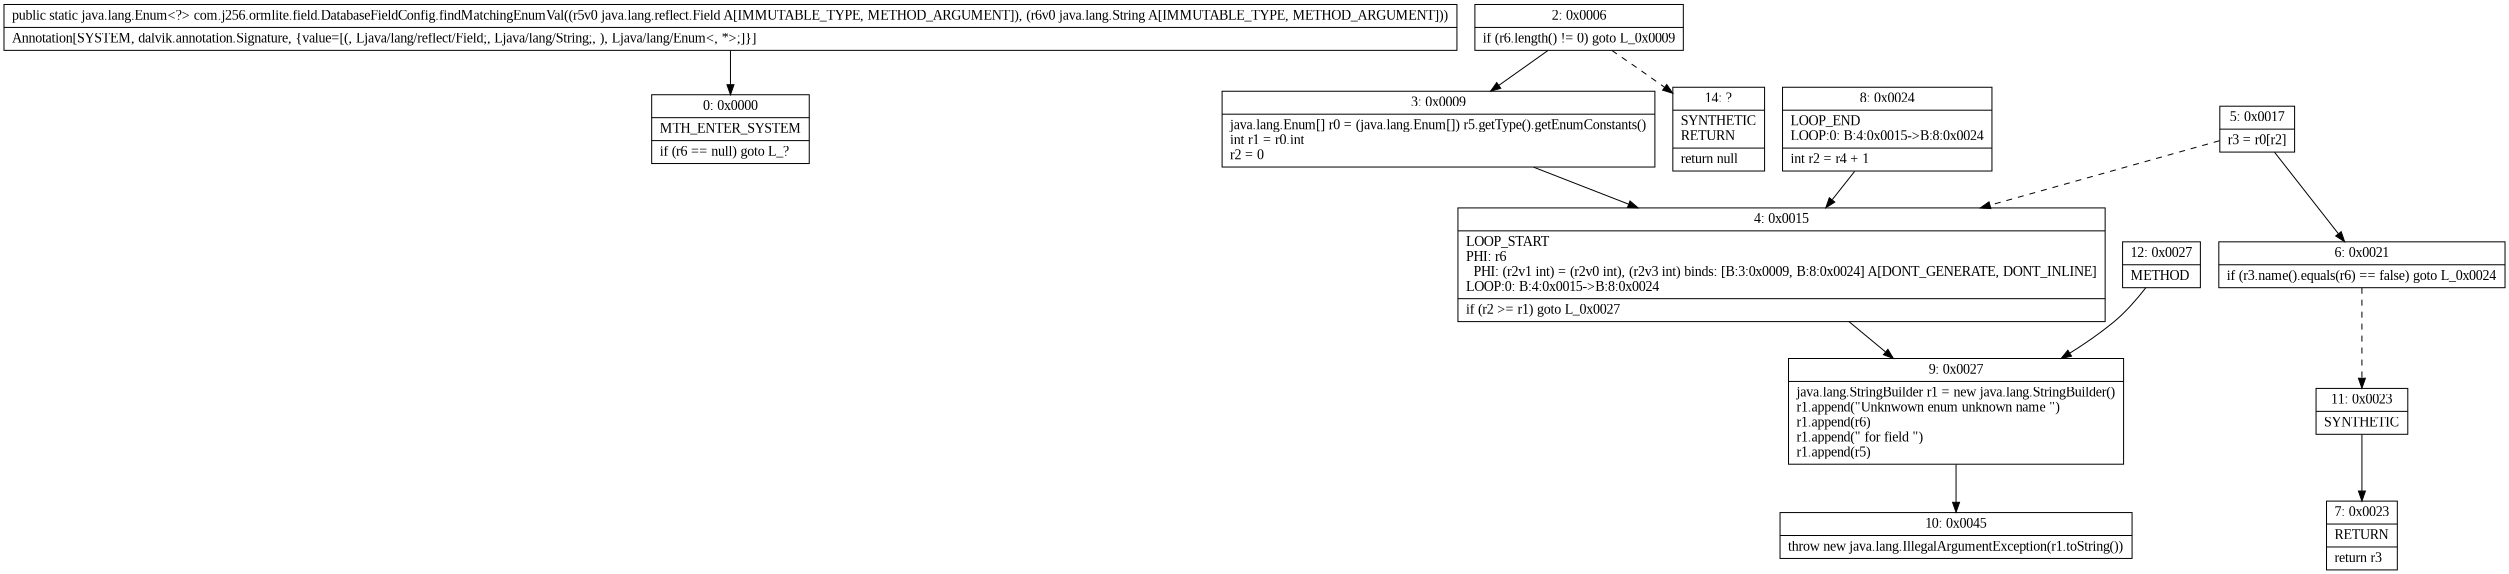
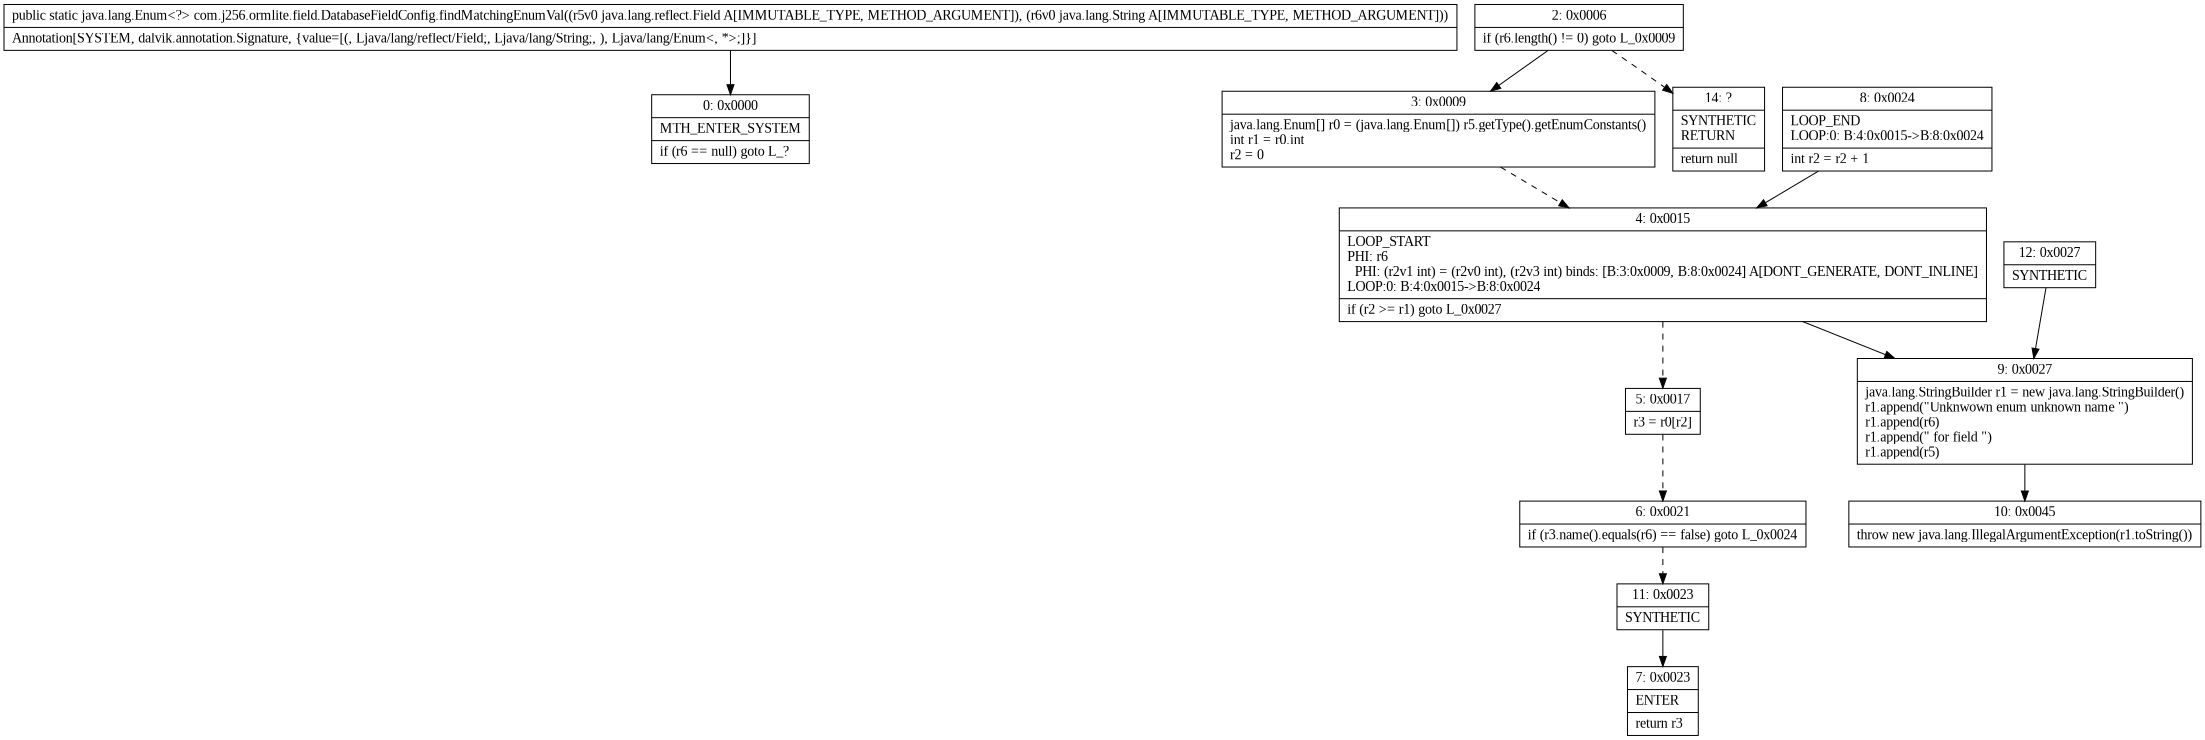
node "8: 0x0024": text "int r2 = r4 + 1" -> "int r2 = r2 + 1"
edge "5: 0x0017" -> "4: 0x0015": reversed
edge "3: 0x0009" -> "4: 0x0015": style solid -> dashed
edge "5: 0x0017" -> "6: 0x0021": style solid -> dashed
node "12: 0x0027": text "METHOD" -> "SYNTHETIC"
node "7: 0x0023": text "RETURN" -> "ENTER"
